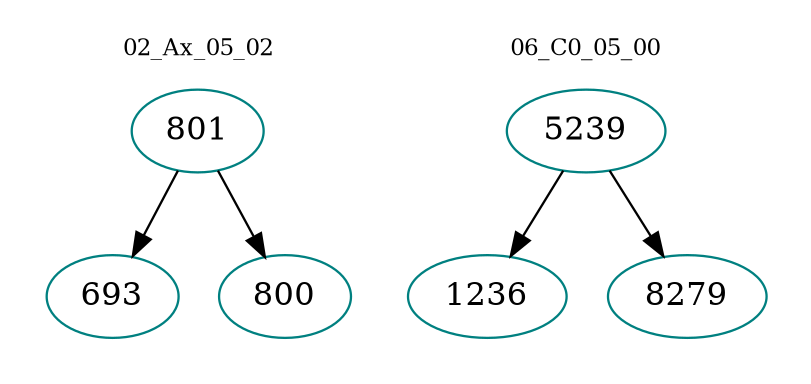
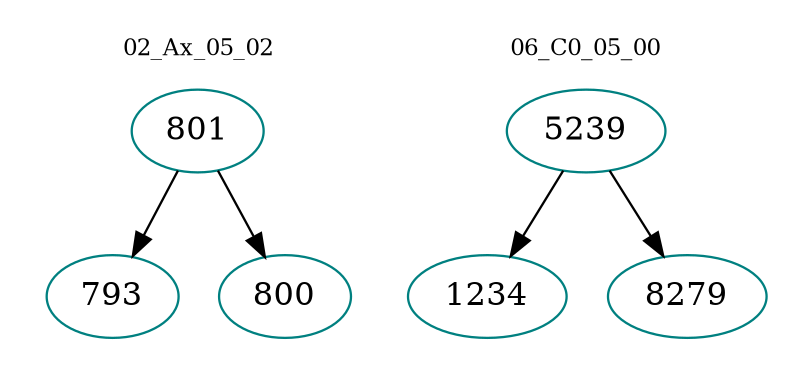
node "693": label "693" -> "793"
node "1236": label "1236" -> "1234"
